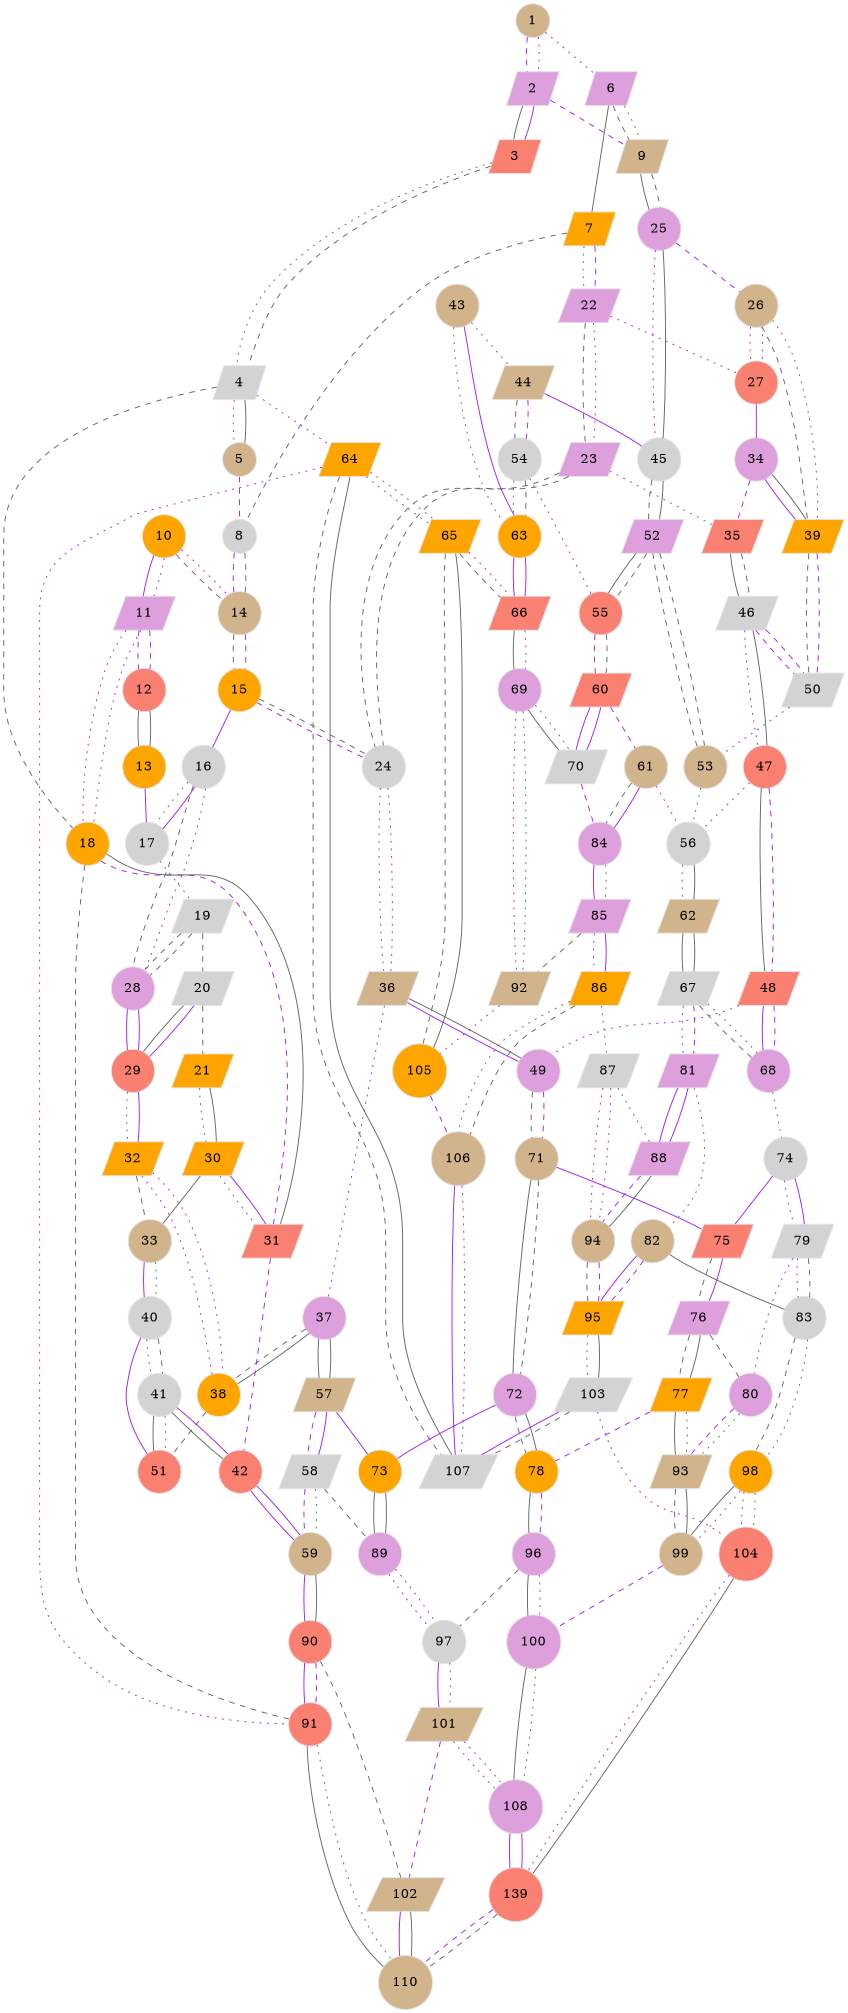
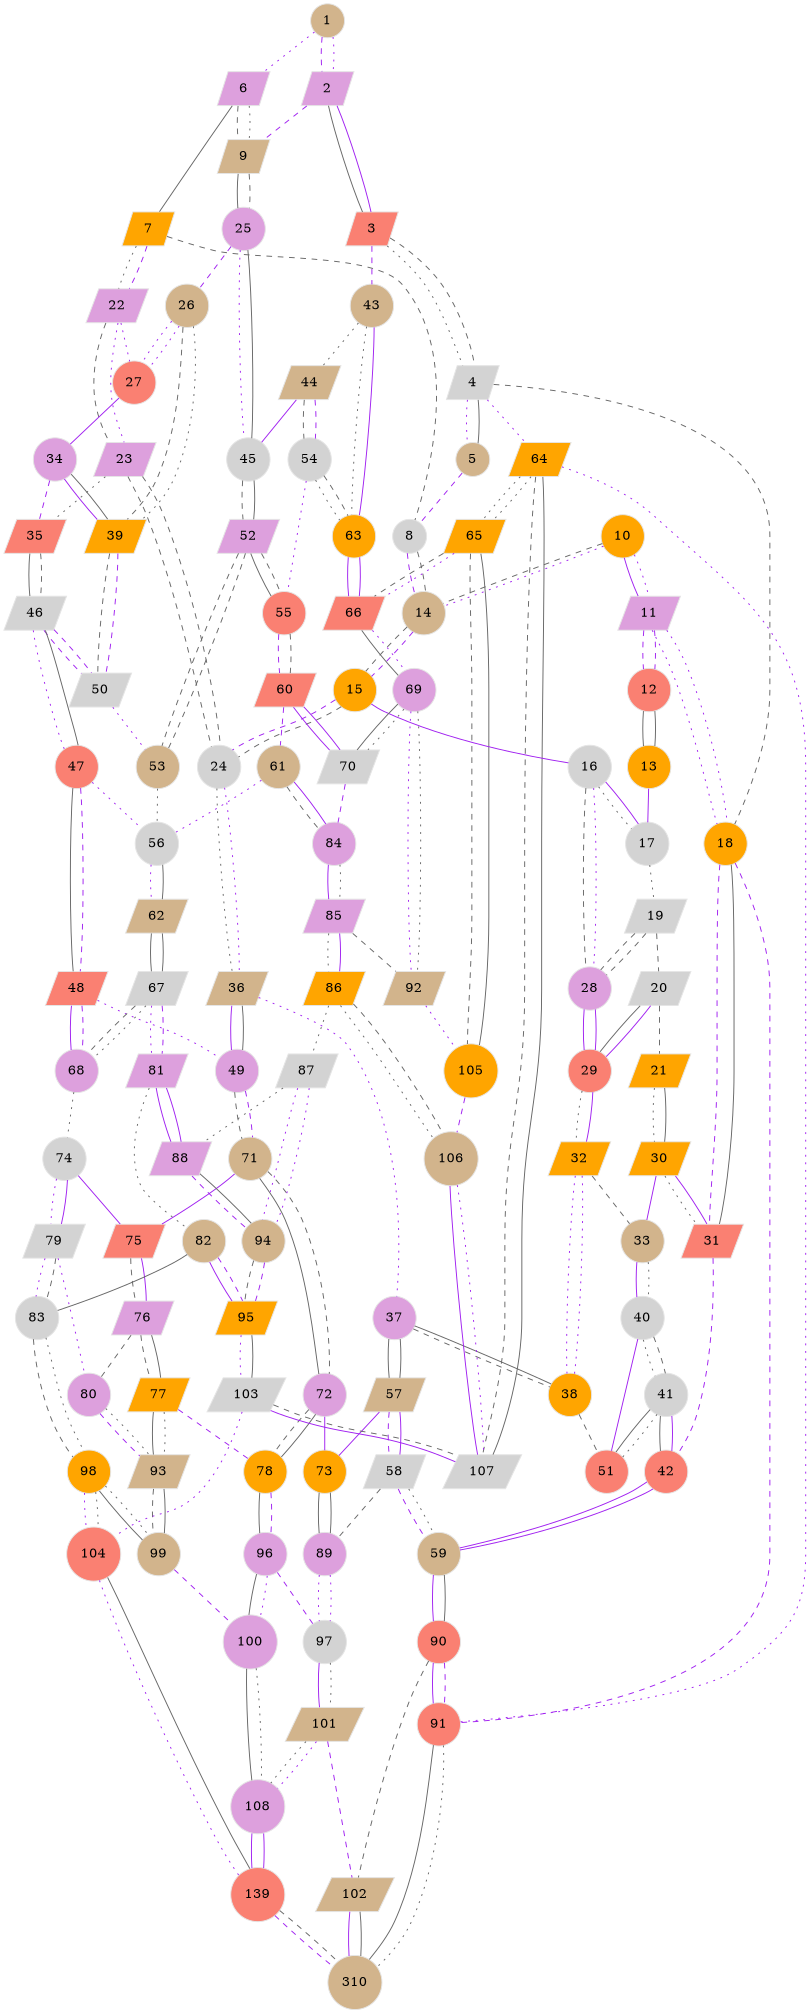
edge "3" -- "43": added
edge "30" -- "33": color gray40 -> purple
edge "18" -- "91": color gray40 -> purple
edge "96" -- "97": color gray40 -> purple
node "110": label "110" -> "310"
